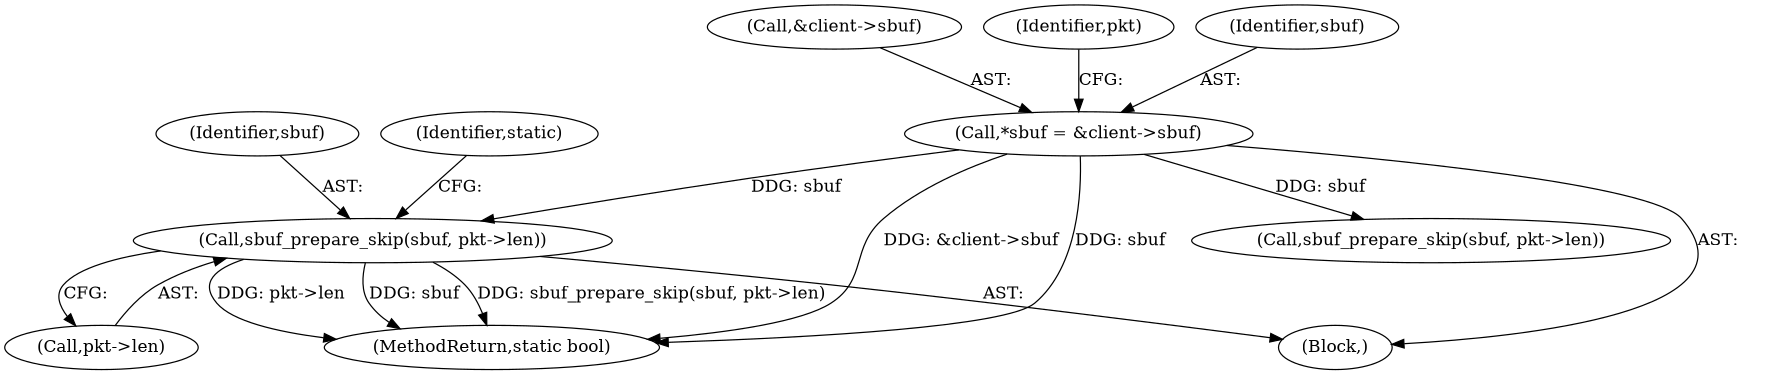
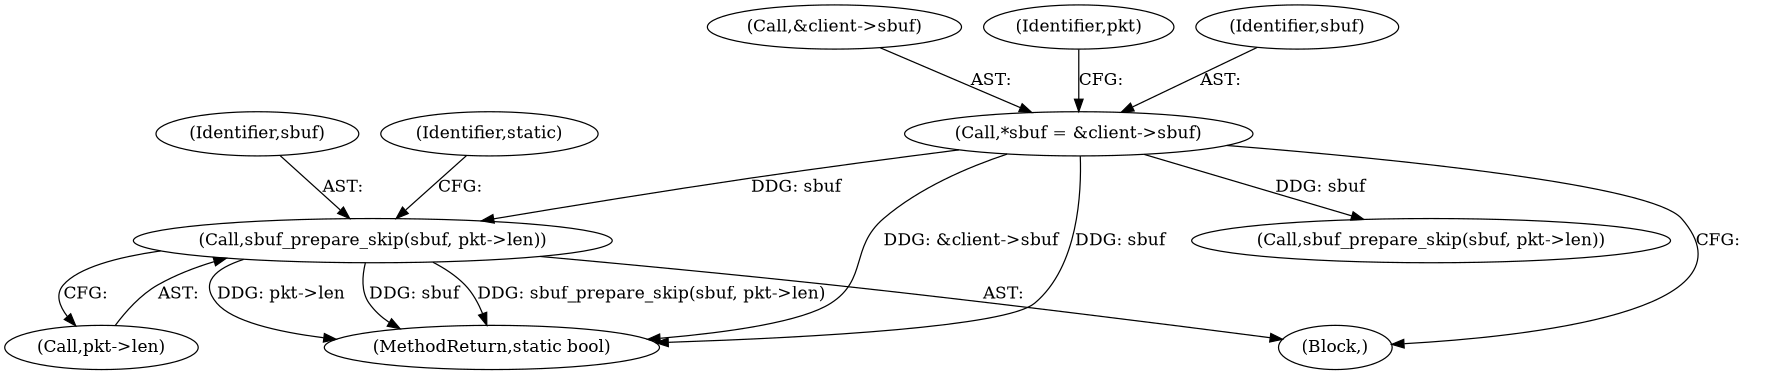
edge "(Call,*sbuf = &client->sbuf)" -> "(Block,)": label "AST: " -> "CFG: "
